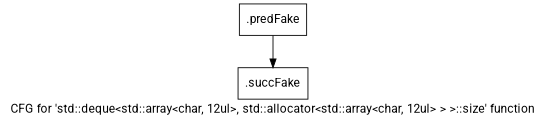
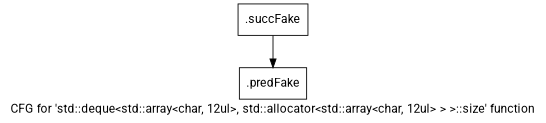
edge ".predFake" -> ".succFake": reversed
